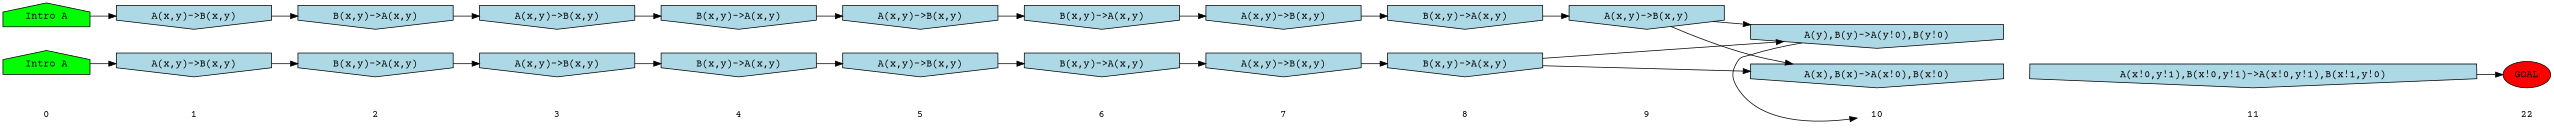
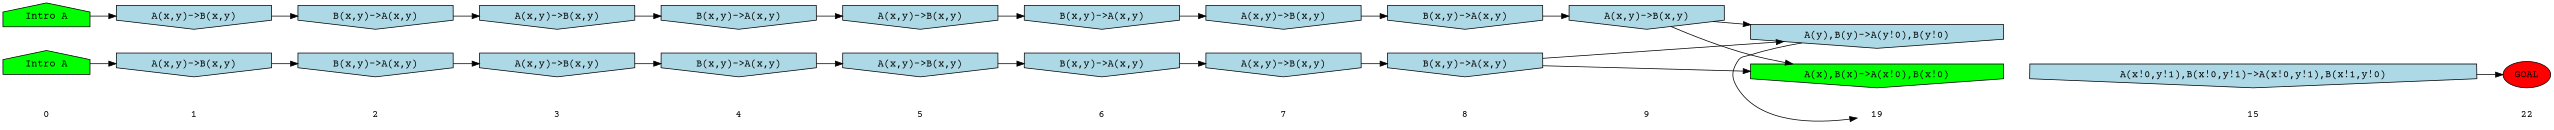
node "A(x),B(x)->A(x!0),B(x!0)": fillcolor lightblue -> green
node "10": label "10" -> "19"
node "11": label "11" -> "15"
